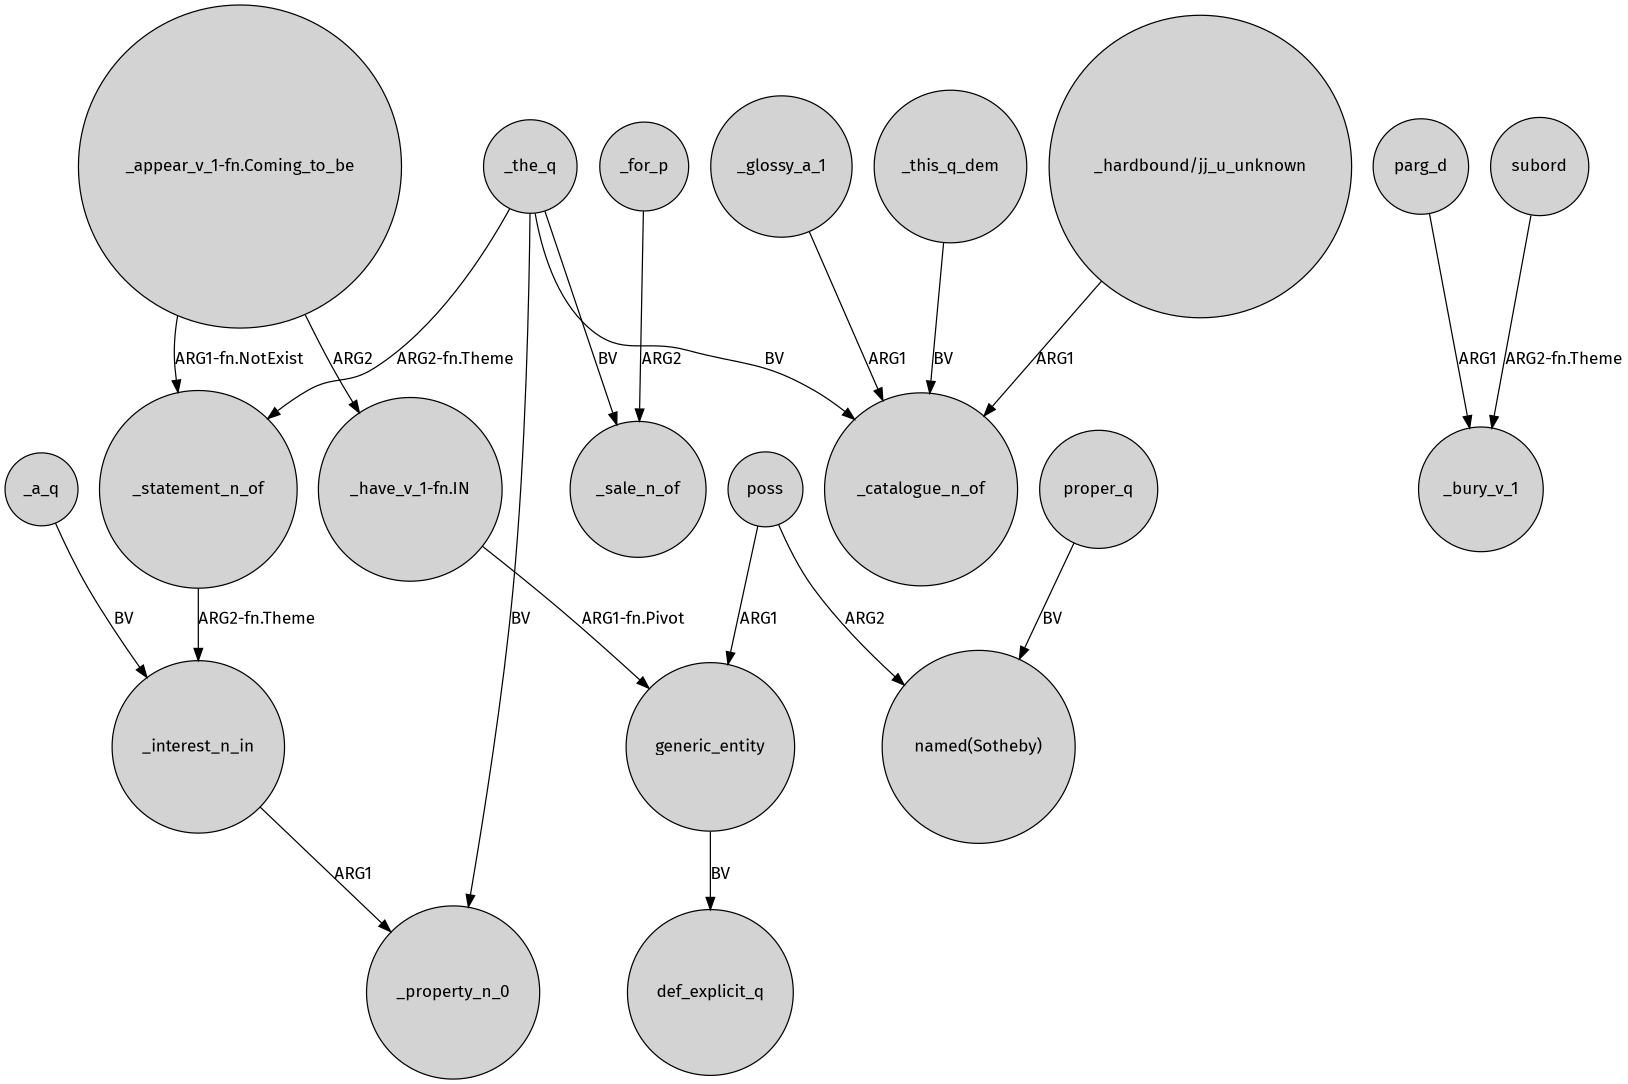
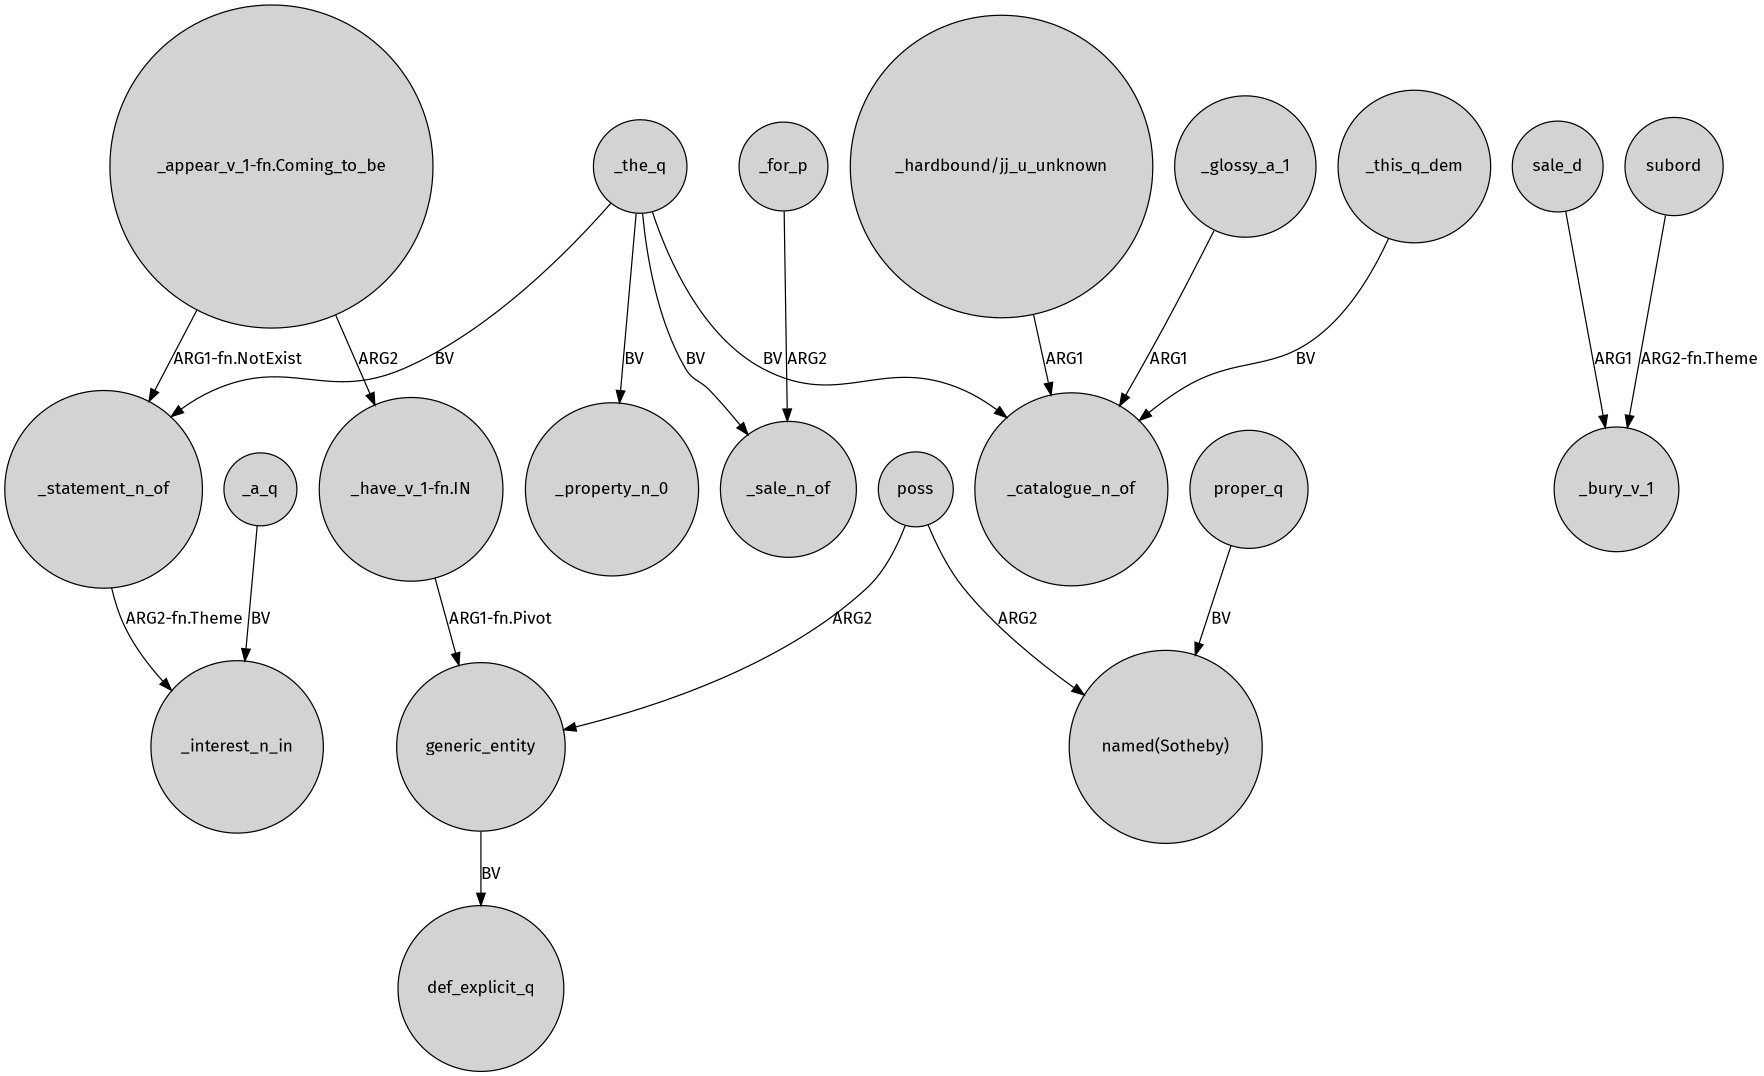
node "parg_d": label "parg_d" -> "sale_d"
edge "_the_q" -> "_statement_n_of": label "ARG2-fn.Theme" -> "BV"
edge "poss" -> "generic_entity": label "ARG1" -> "ARG2"
edge "_interest_n_in" -> "_property_n_0": removed, label "ARG1"
